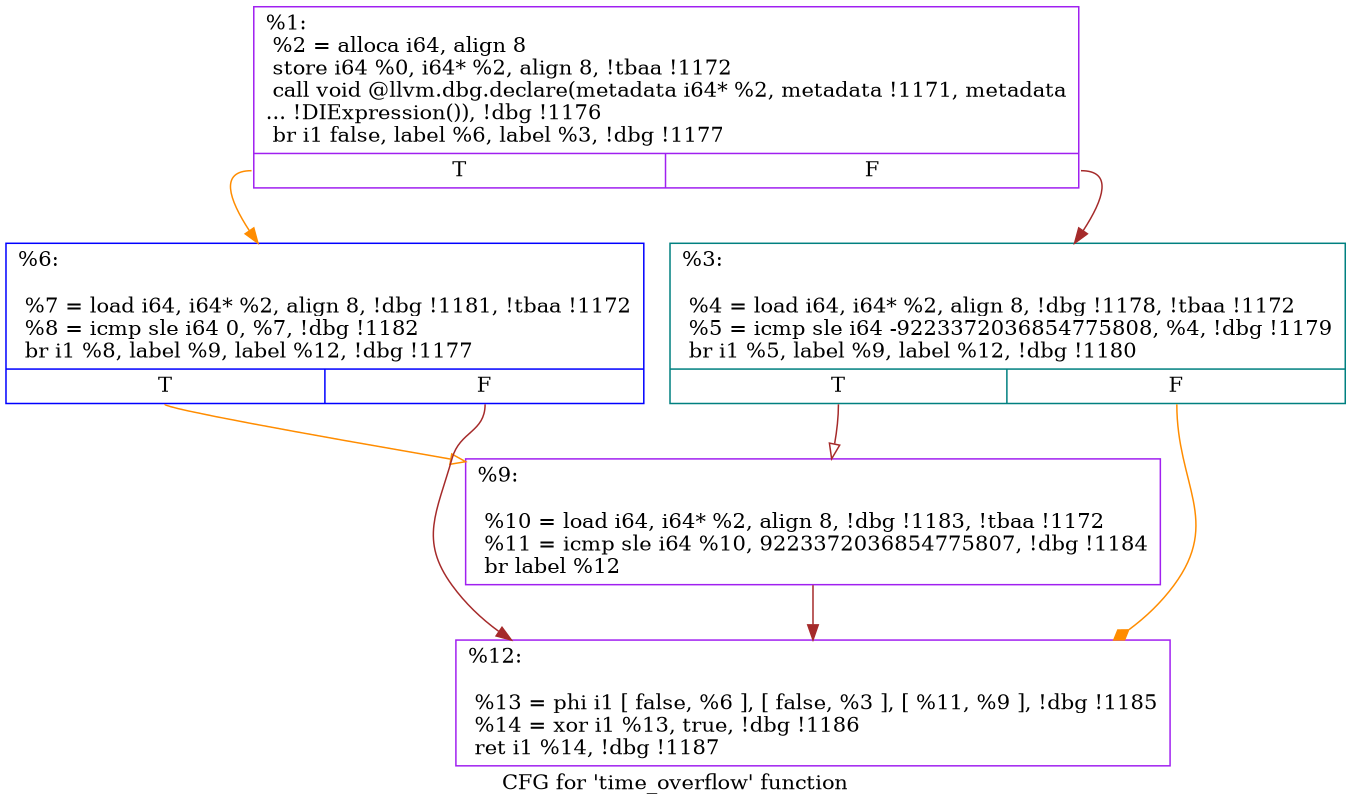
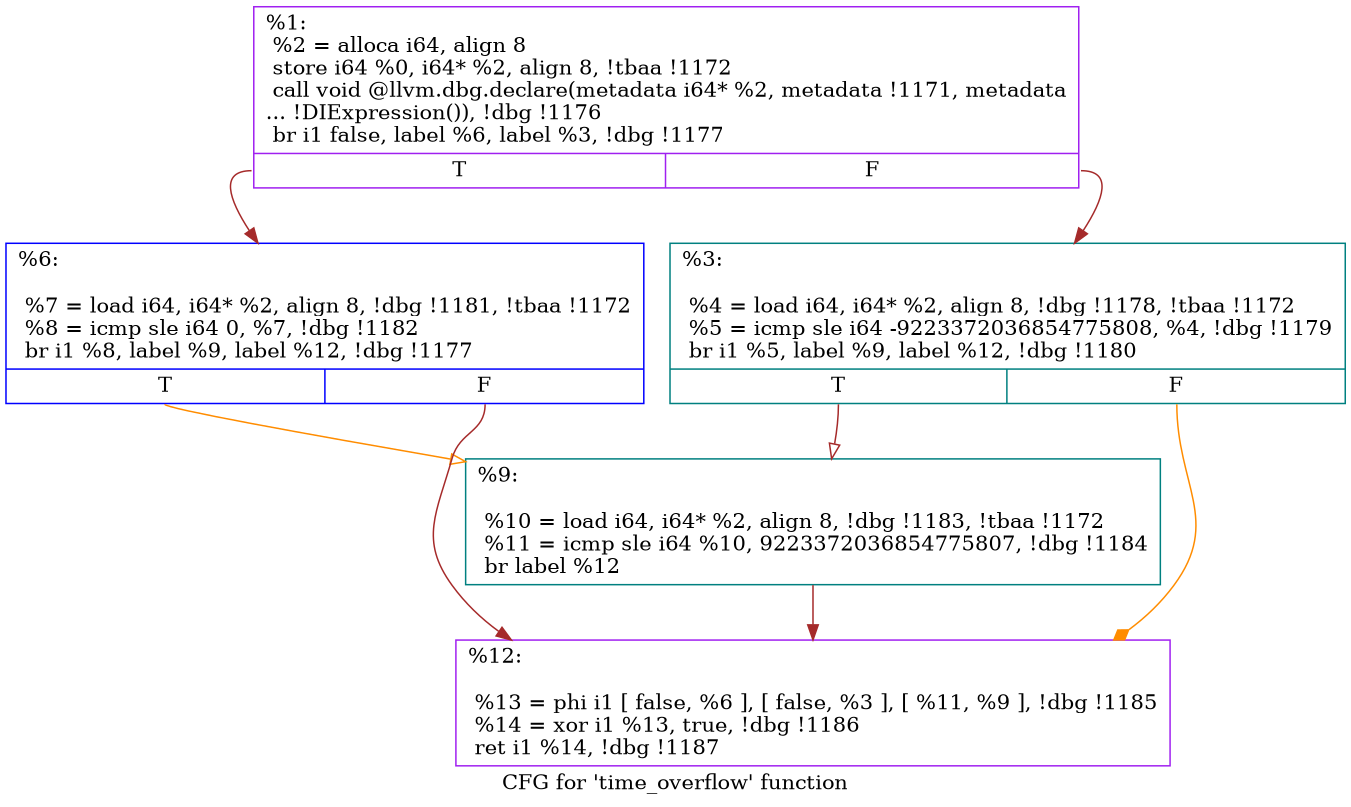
edge "%1:" -> "%6:": color darkorange -> brown
node "%9:": color purple -> teal
